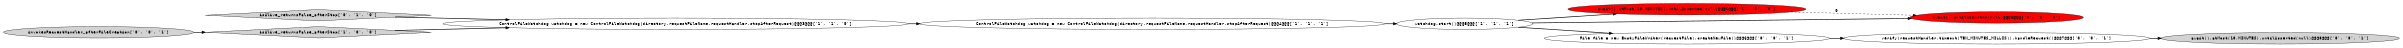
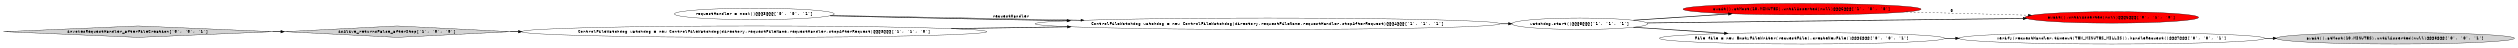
node "requestHandler = mock()@@@3@@@['0', '0', '1']": added
node "isAlive_returnsFalse_afterStop['0', '1', '0']": removed
node "invokesRequestHandler_afterFileCreation['0', '0', '1']": shape ellipse -> diamond
